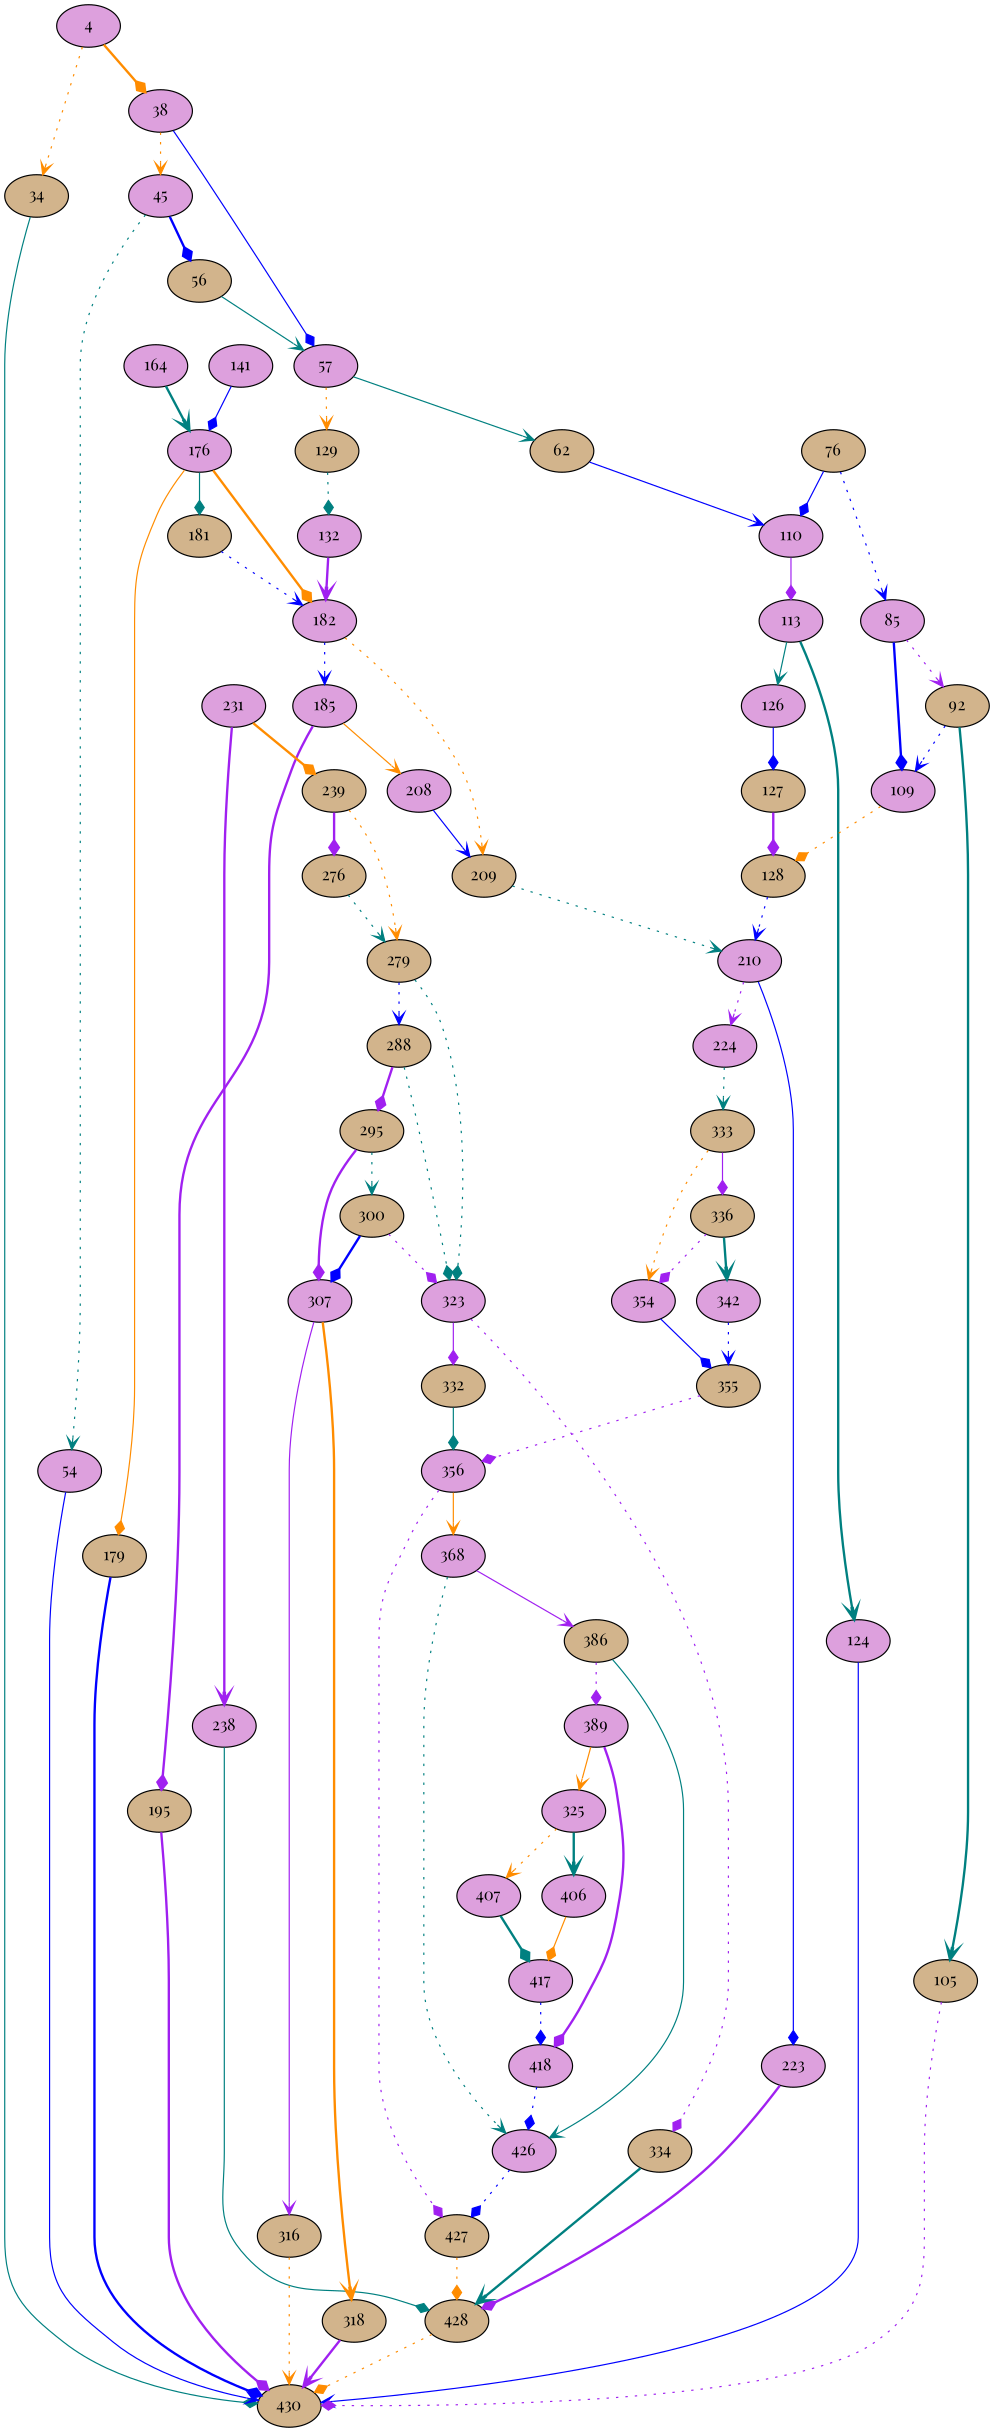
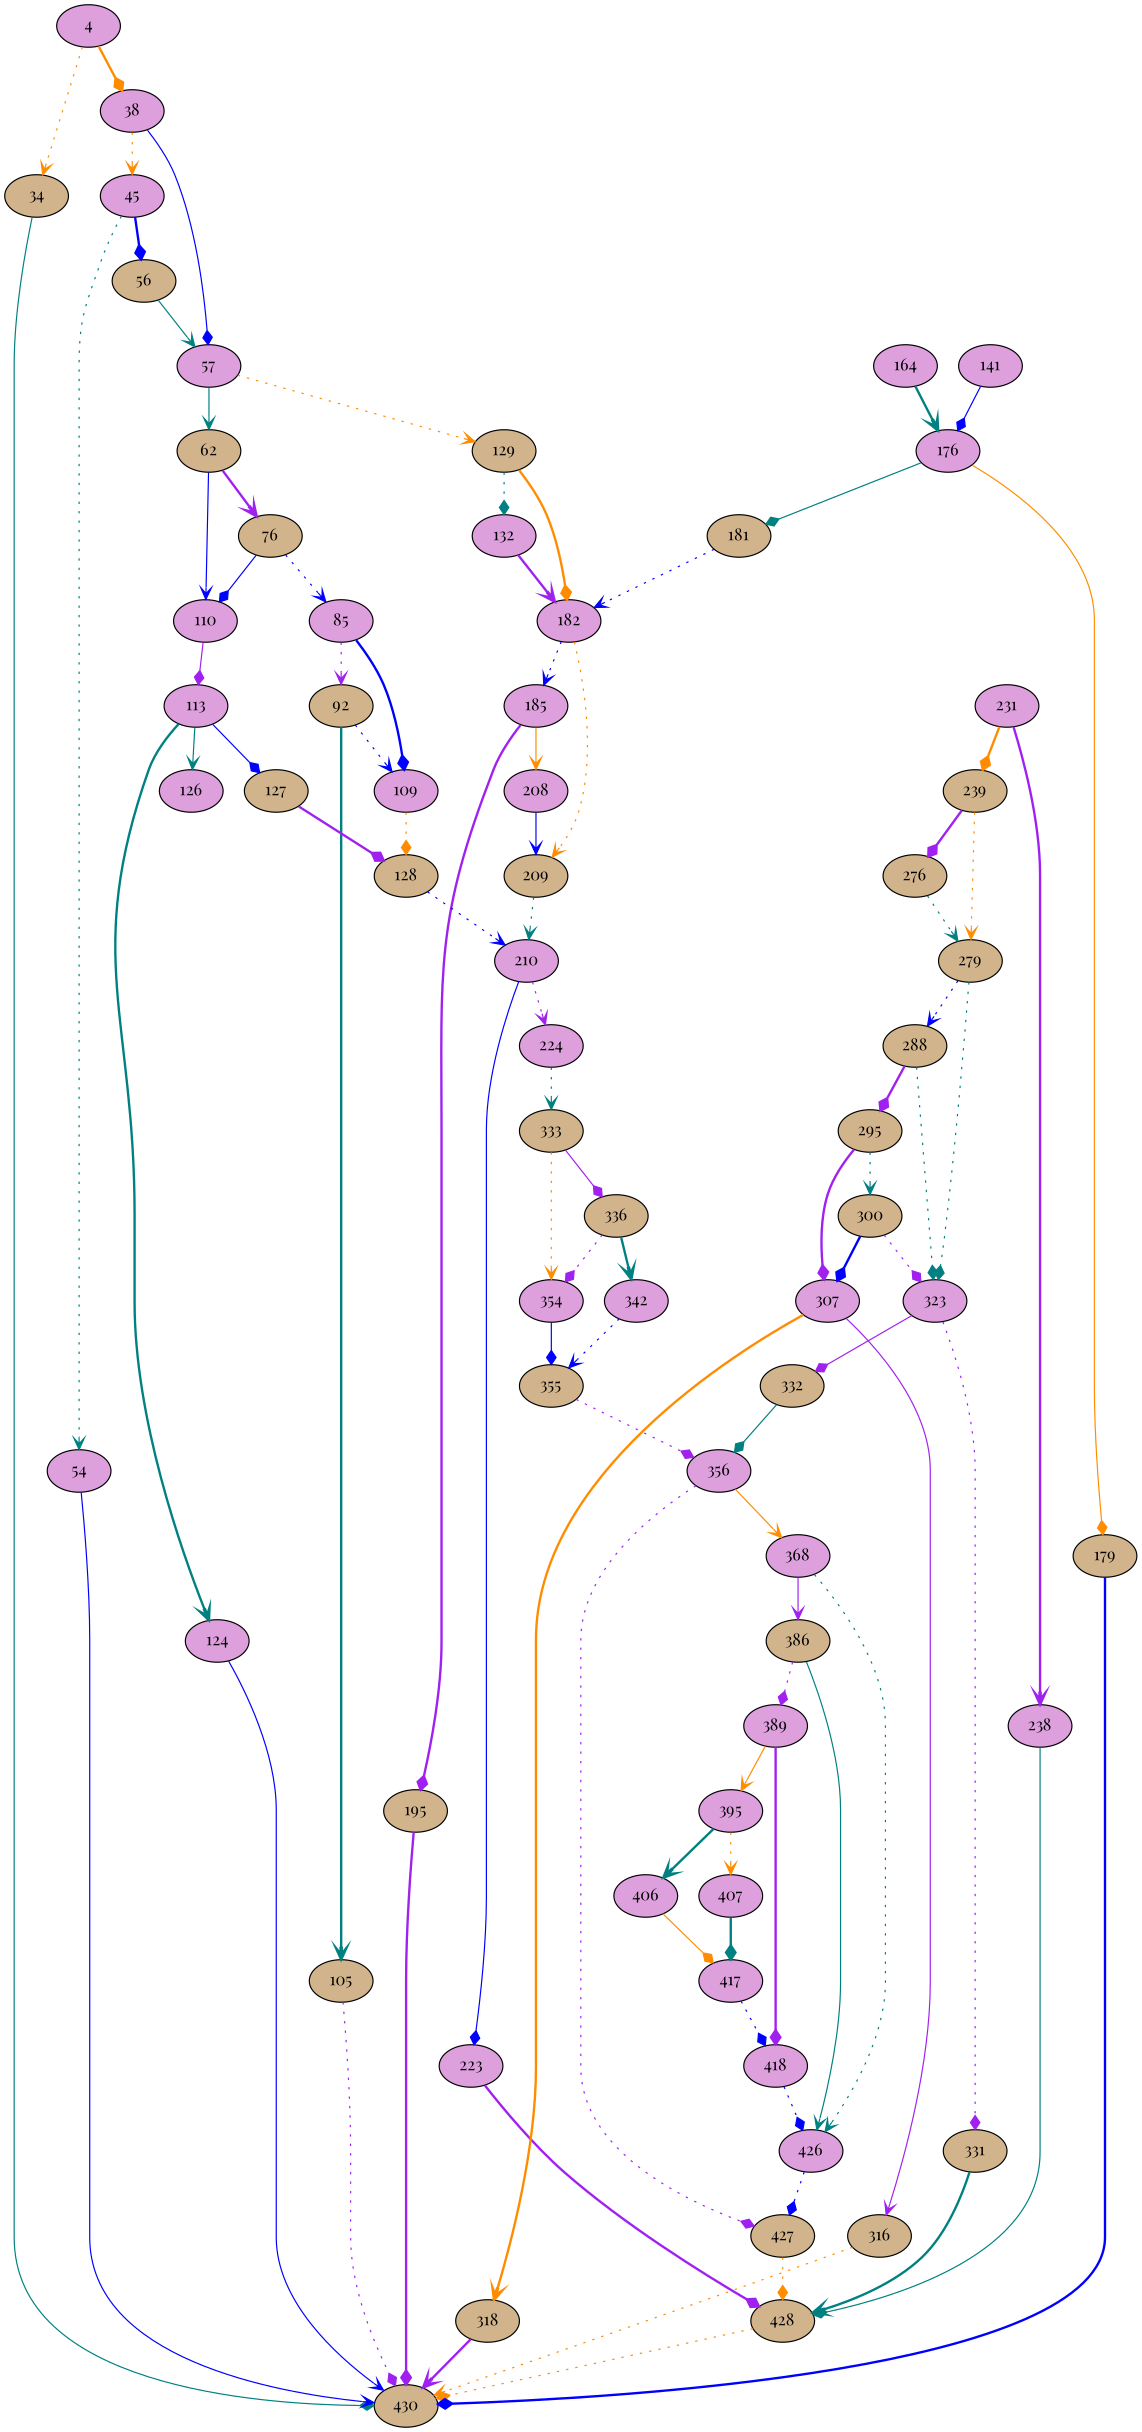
edge "62" -> "76": added
edge "176" -> "182": now "129" -> "182"
edge "126" -> "127": now "113" -> "127"
node "325": label "325" -> "395"
node "334": label "334" -> "331"
